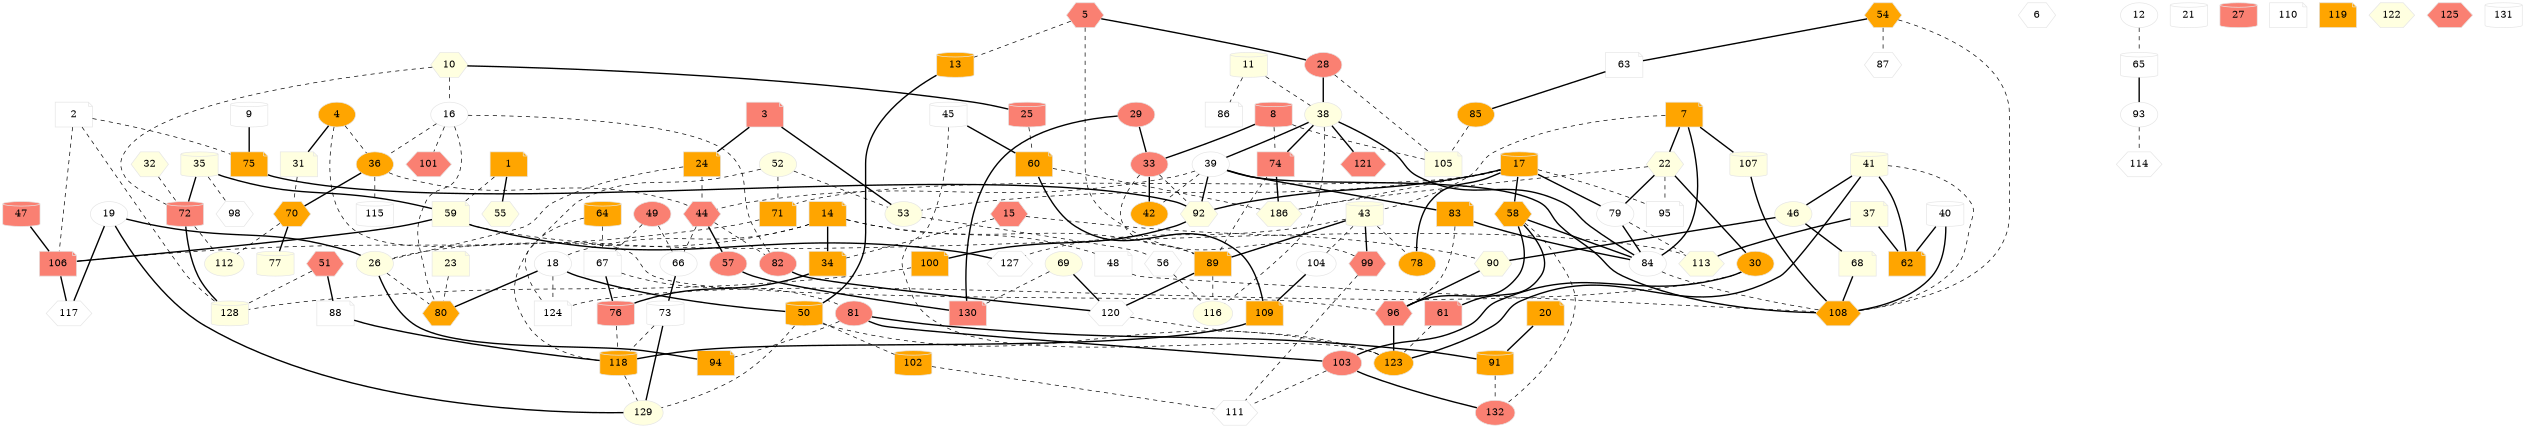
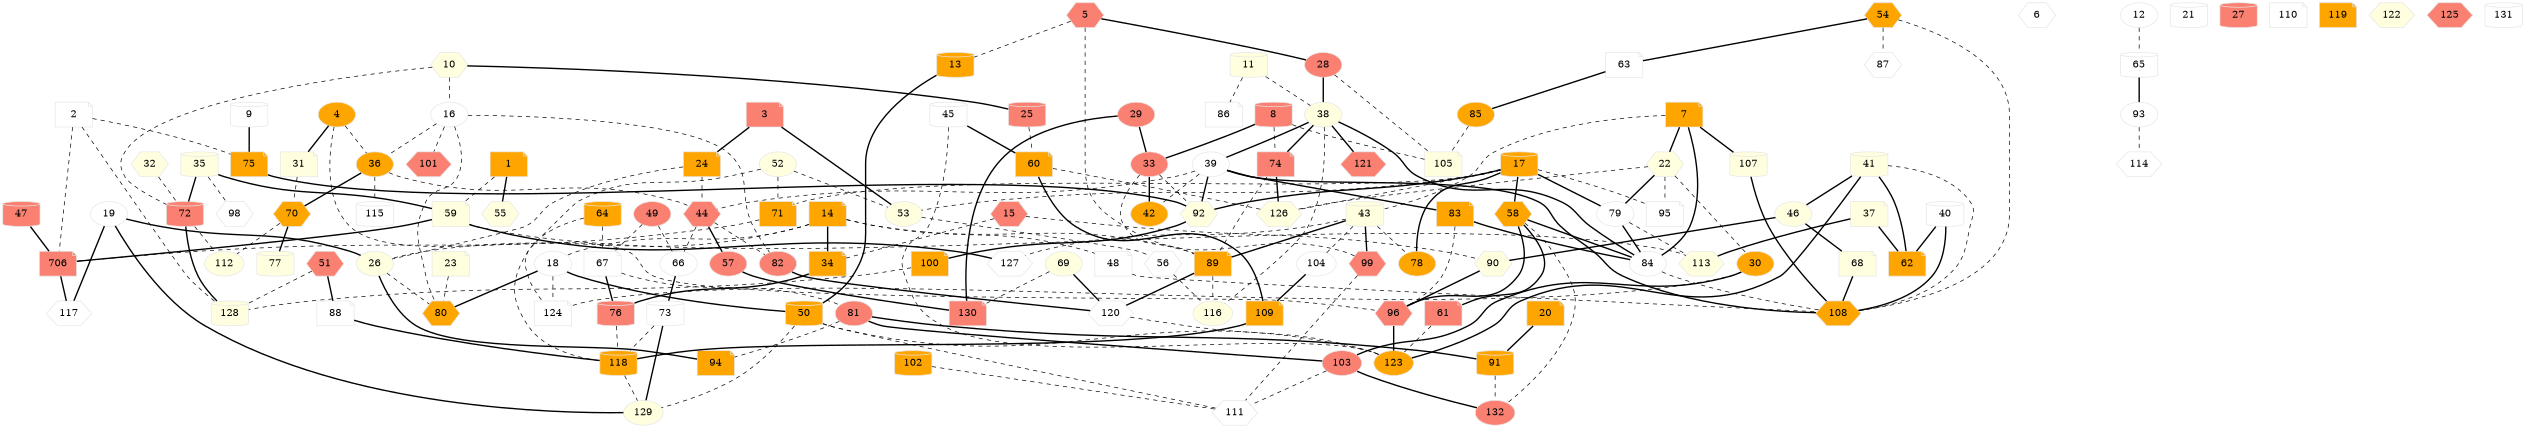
node "186": label "186" -> "126"
edge "22" -- "30": style bold -> dashed
node "106": label "106" -> "706"
edge "50" -- "102": now "50" -- "111"
